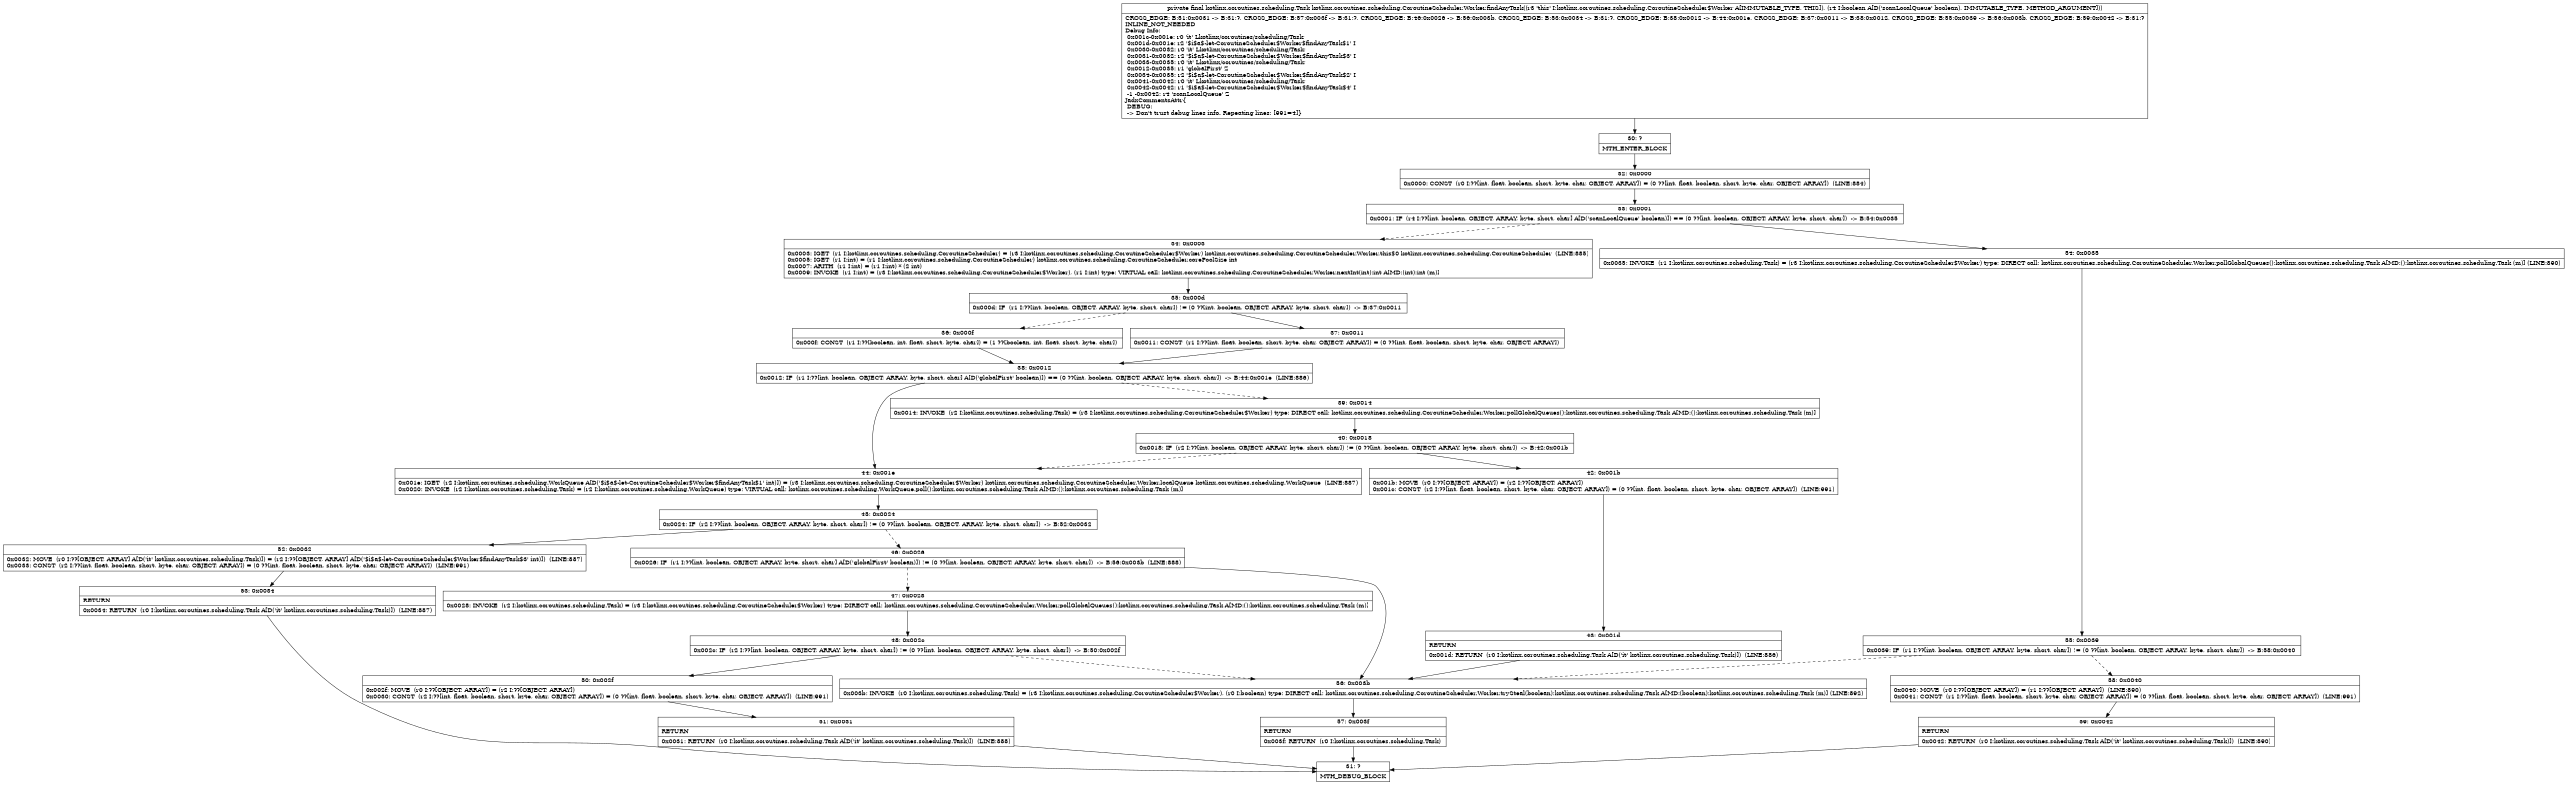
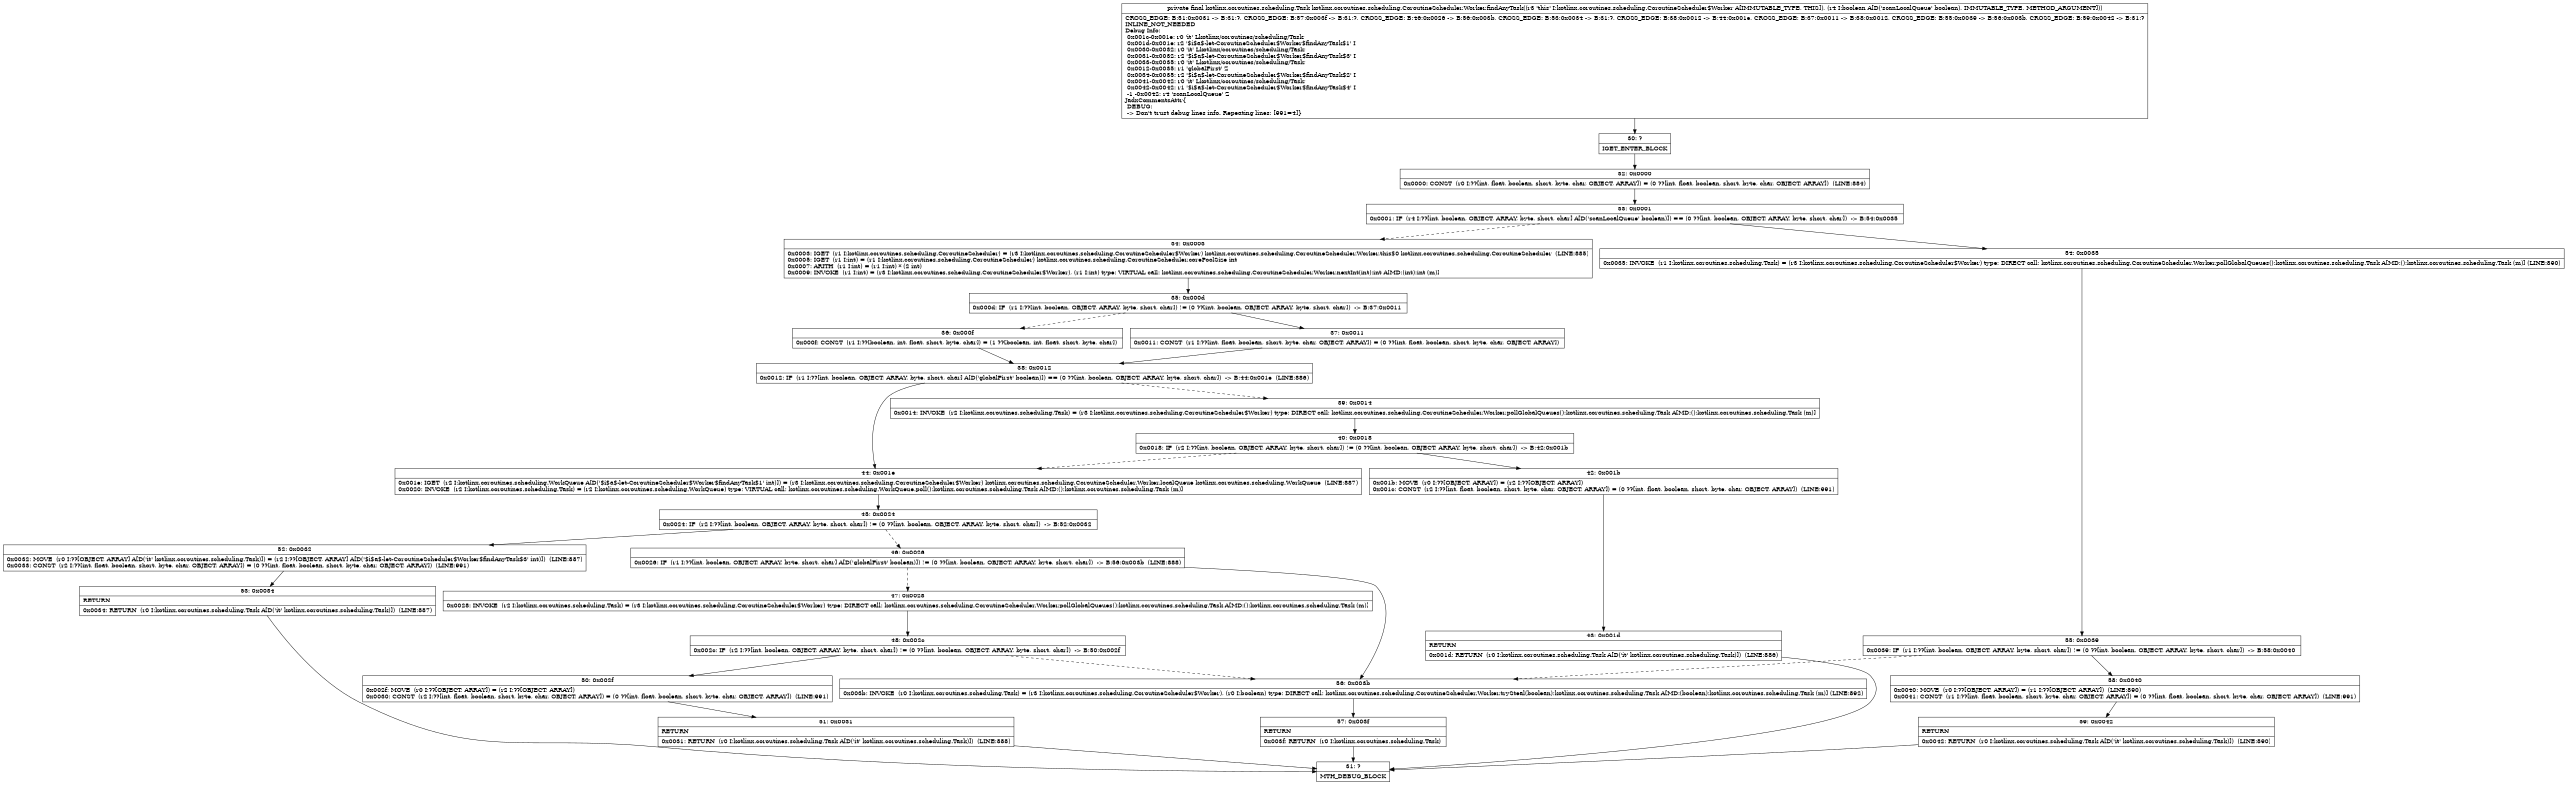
node "30: ?": text "MTH_ENTER_BLOCK" -> "IGET_ENTER_BLOCK"
edge "55: 0x0039" -> "58: 0x0040": style dashed -> solid
edge "43: 0x001d" -> "56: 0x003b": now "43: 0x001d" -> "31: ?"
